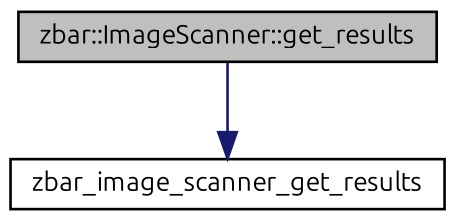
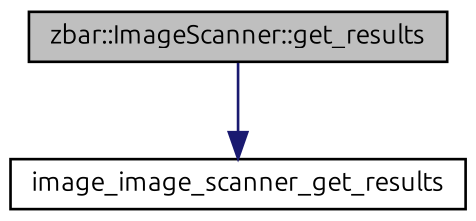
node "zbar_image_scanner_get_results": label "zbar_image_scanner_get_results" -> "image_image_scanner_get_results"
